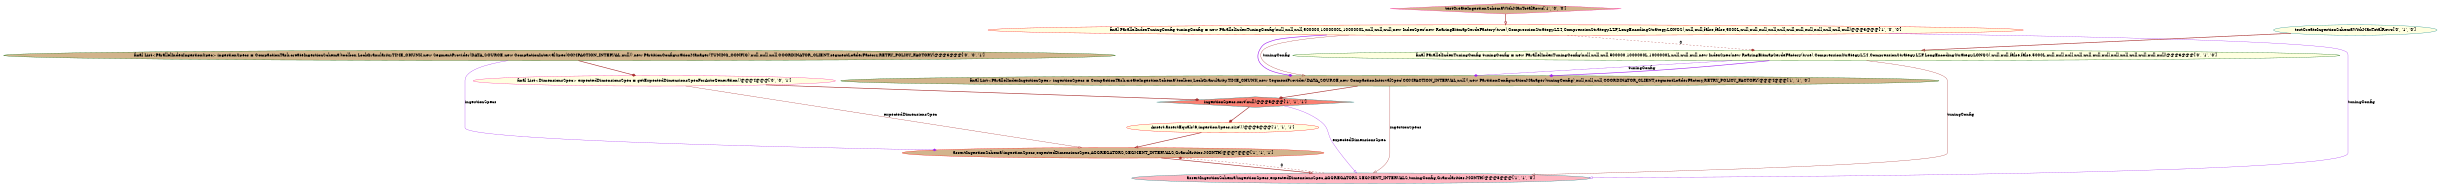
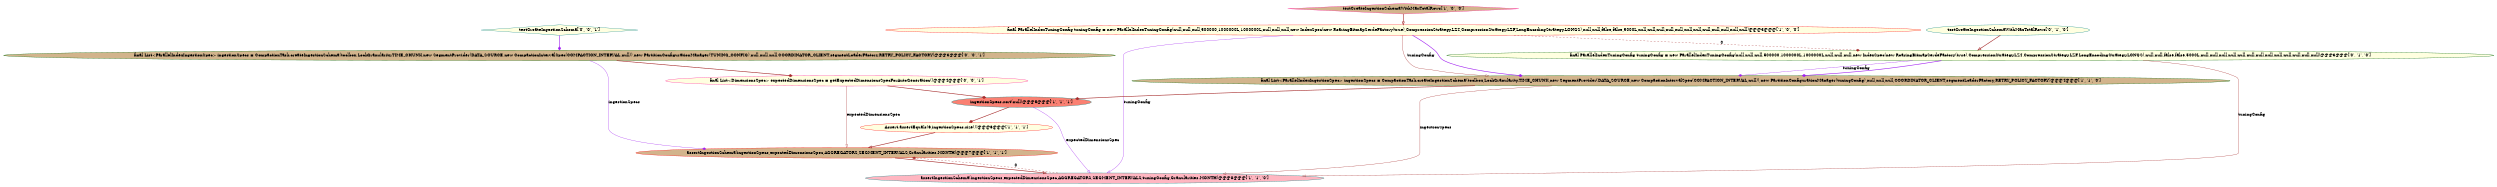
node "testCreateIngestionSchema['0', '0', '1']": added
node "ingestionSpecs.sort(null)@@@5@@@['1', '1', '1']": shape diamond -> ellipse
